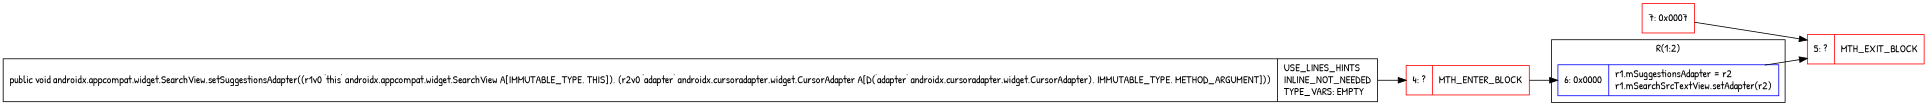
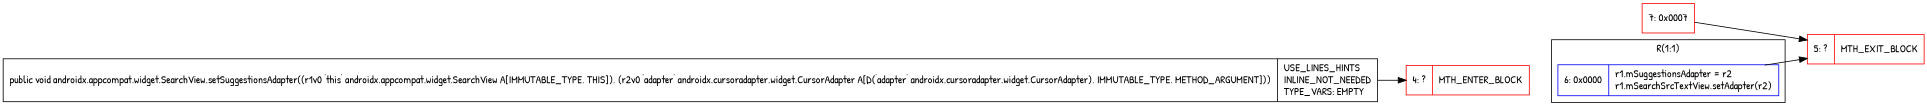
cluster "R(1:2)": label "R(1:2)" -> "R(1:1)"
edge "4: ?" -> "6: 0x0000": removed
